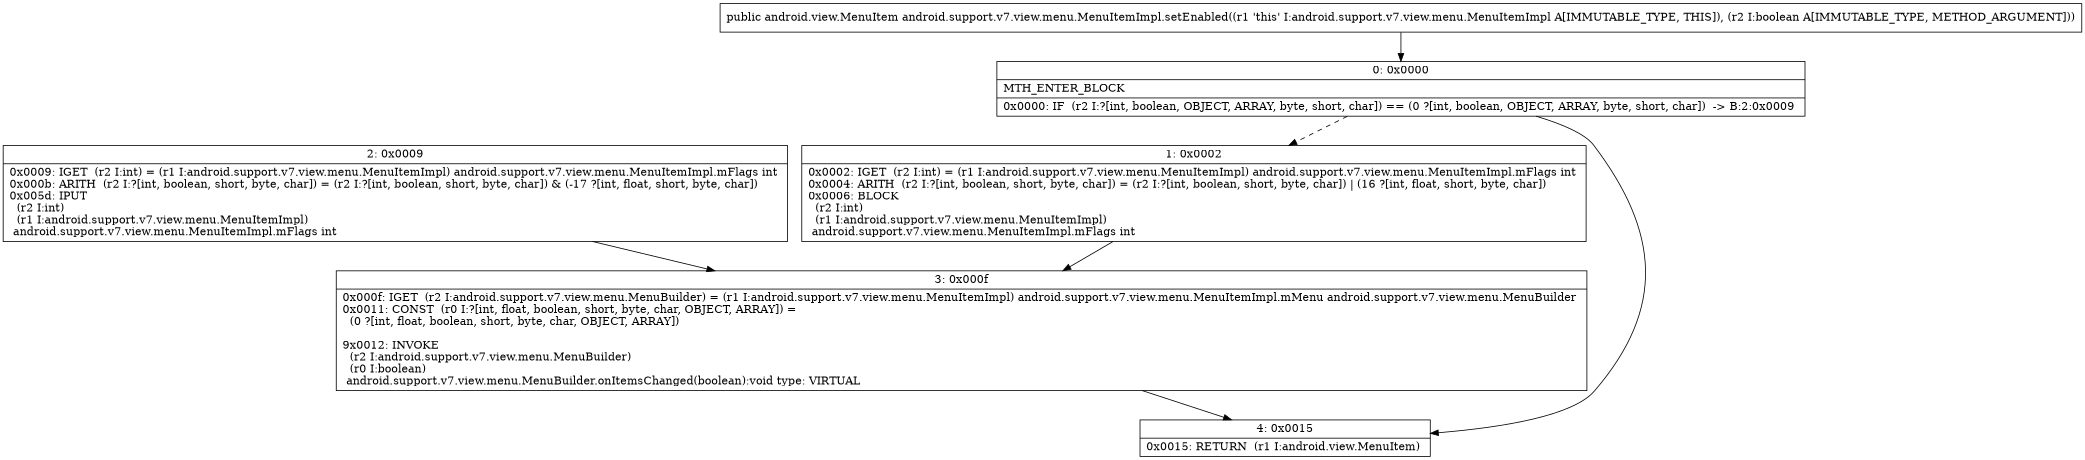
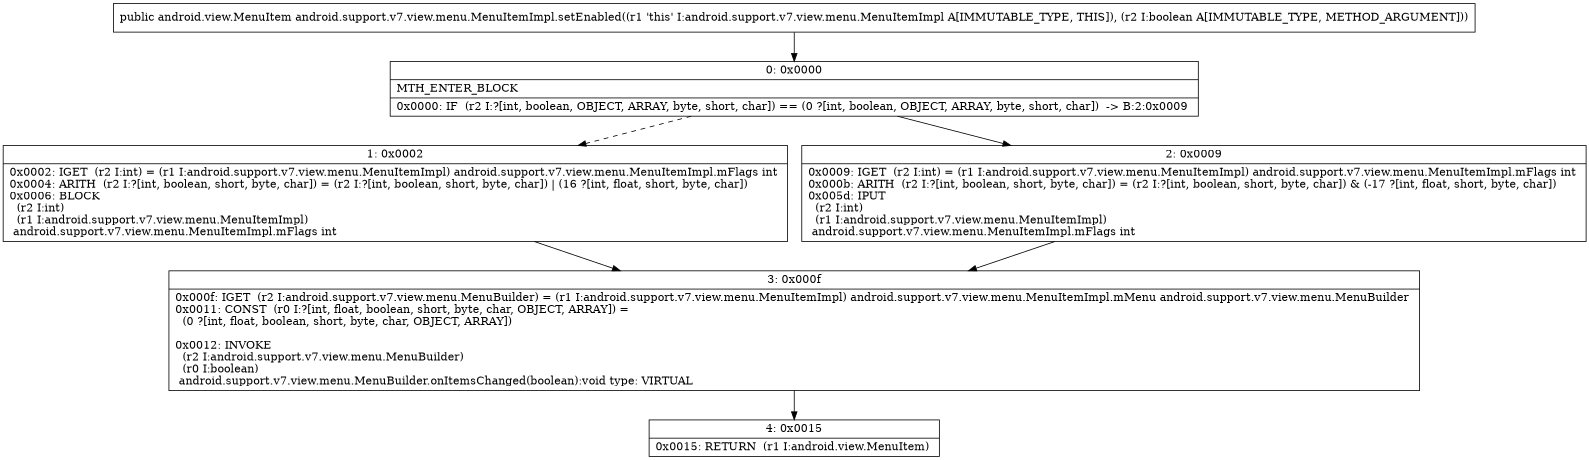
edge "0: 0x0000" -> "4: 0x0015": now "0: 0x0000" -> "2: 0x0009"
node "3: 0x000f": text "9x0012: INVOKE" -> "0x0012: INVOKE"
